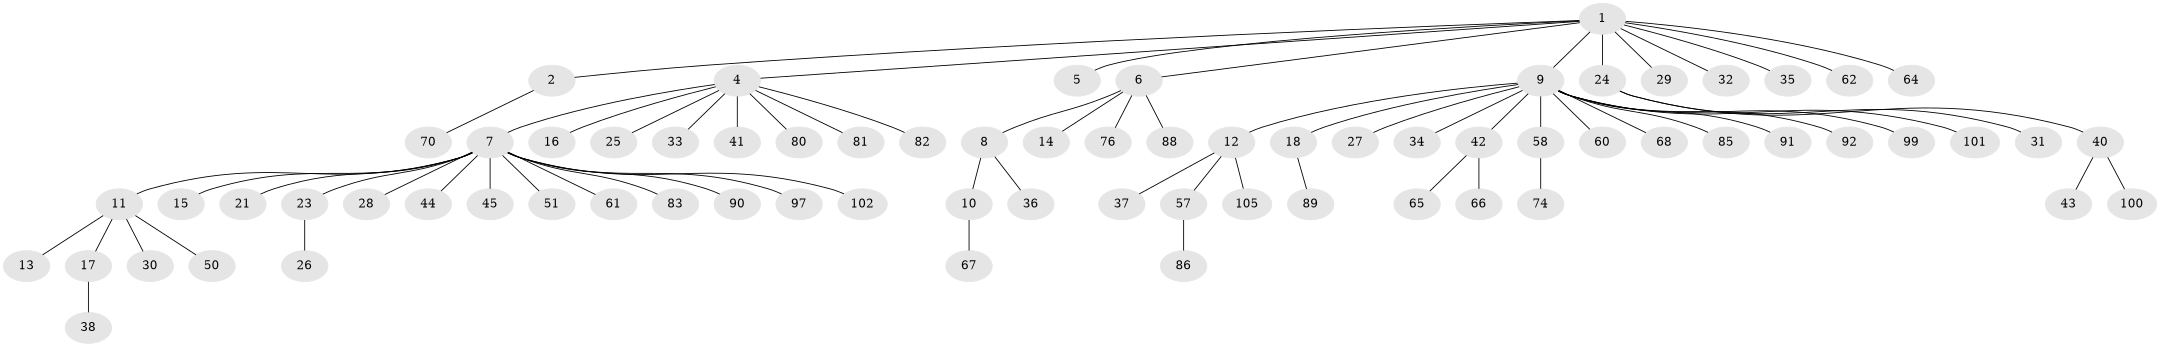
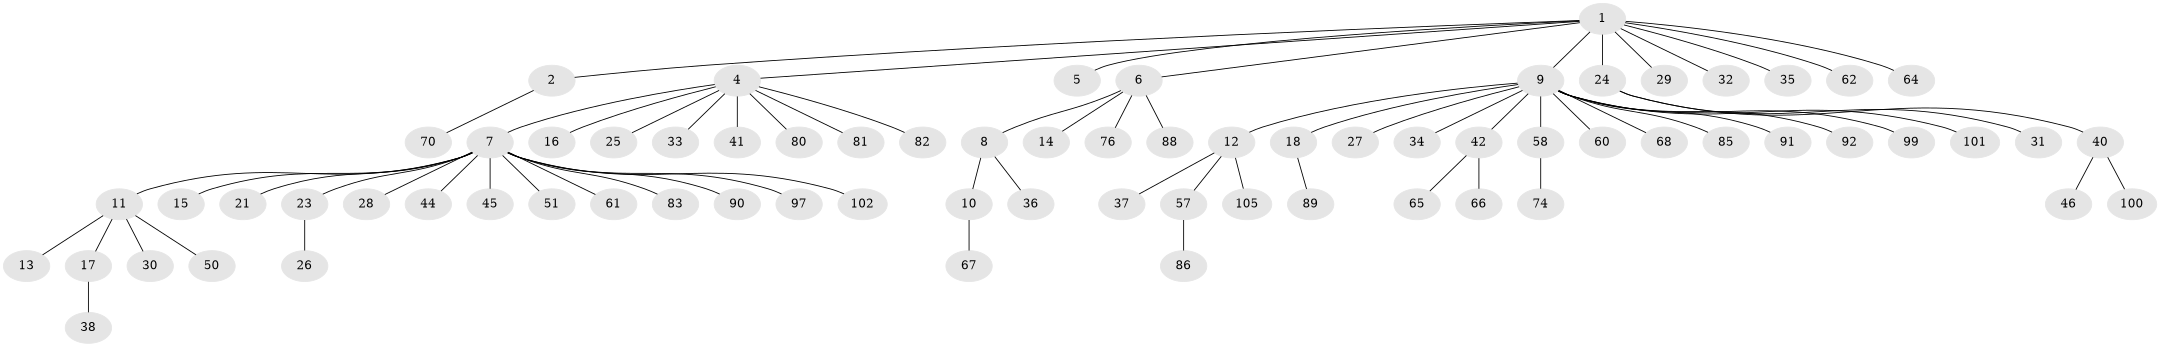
node "43": label "43" -> "46"
